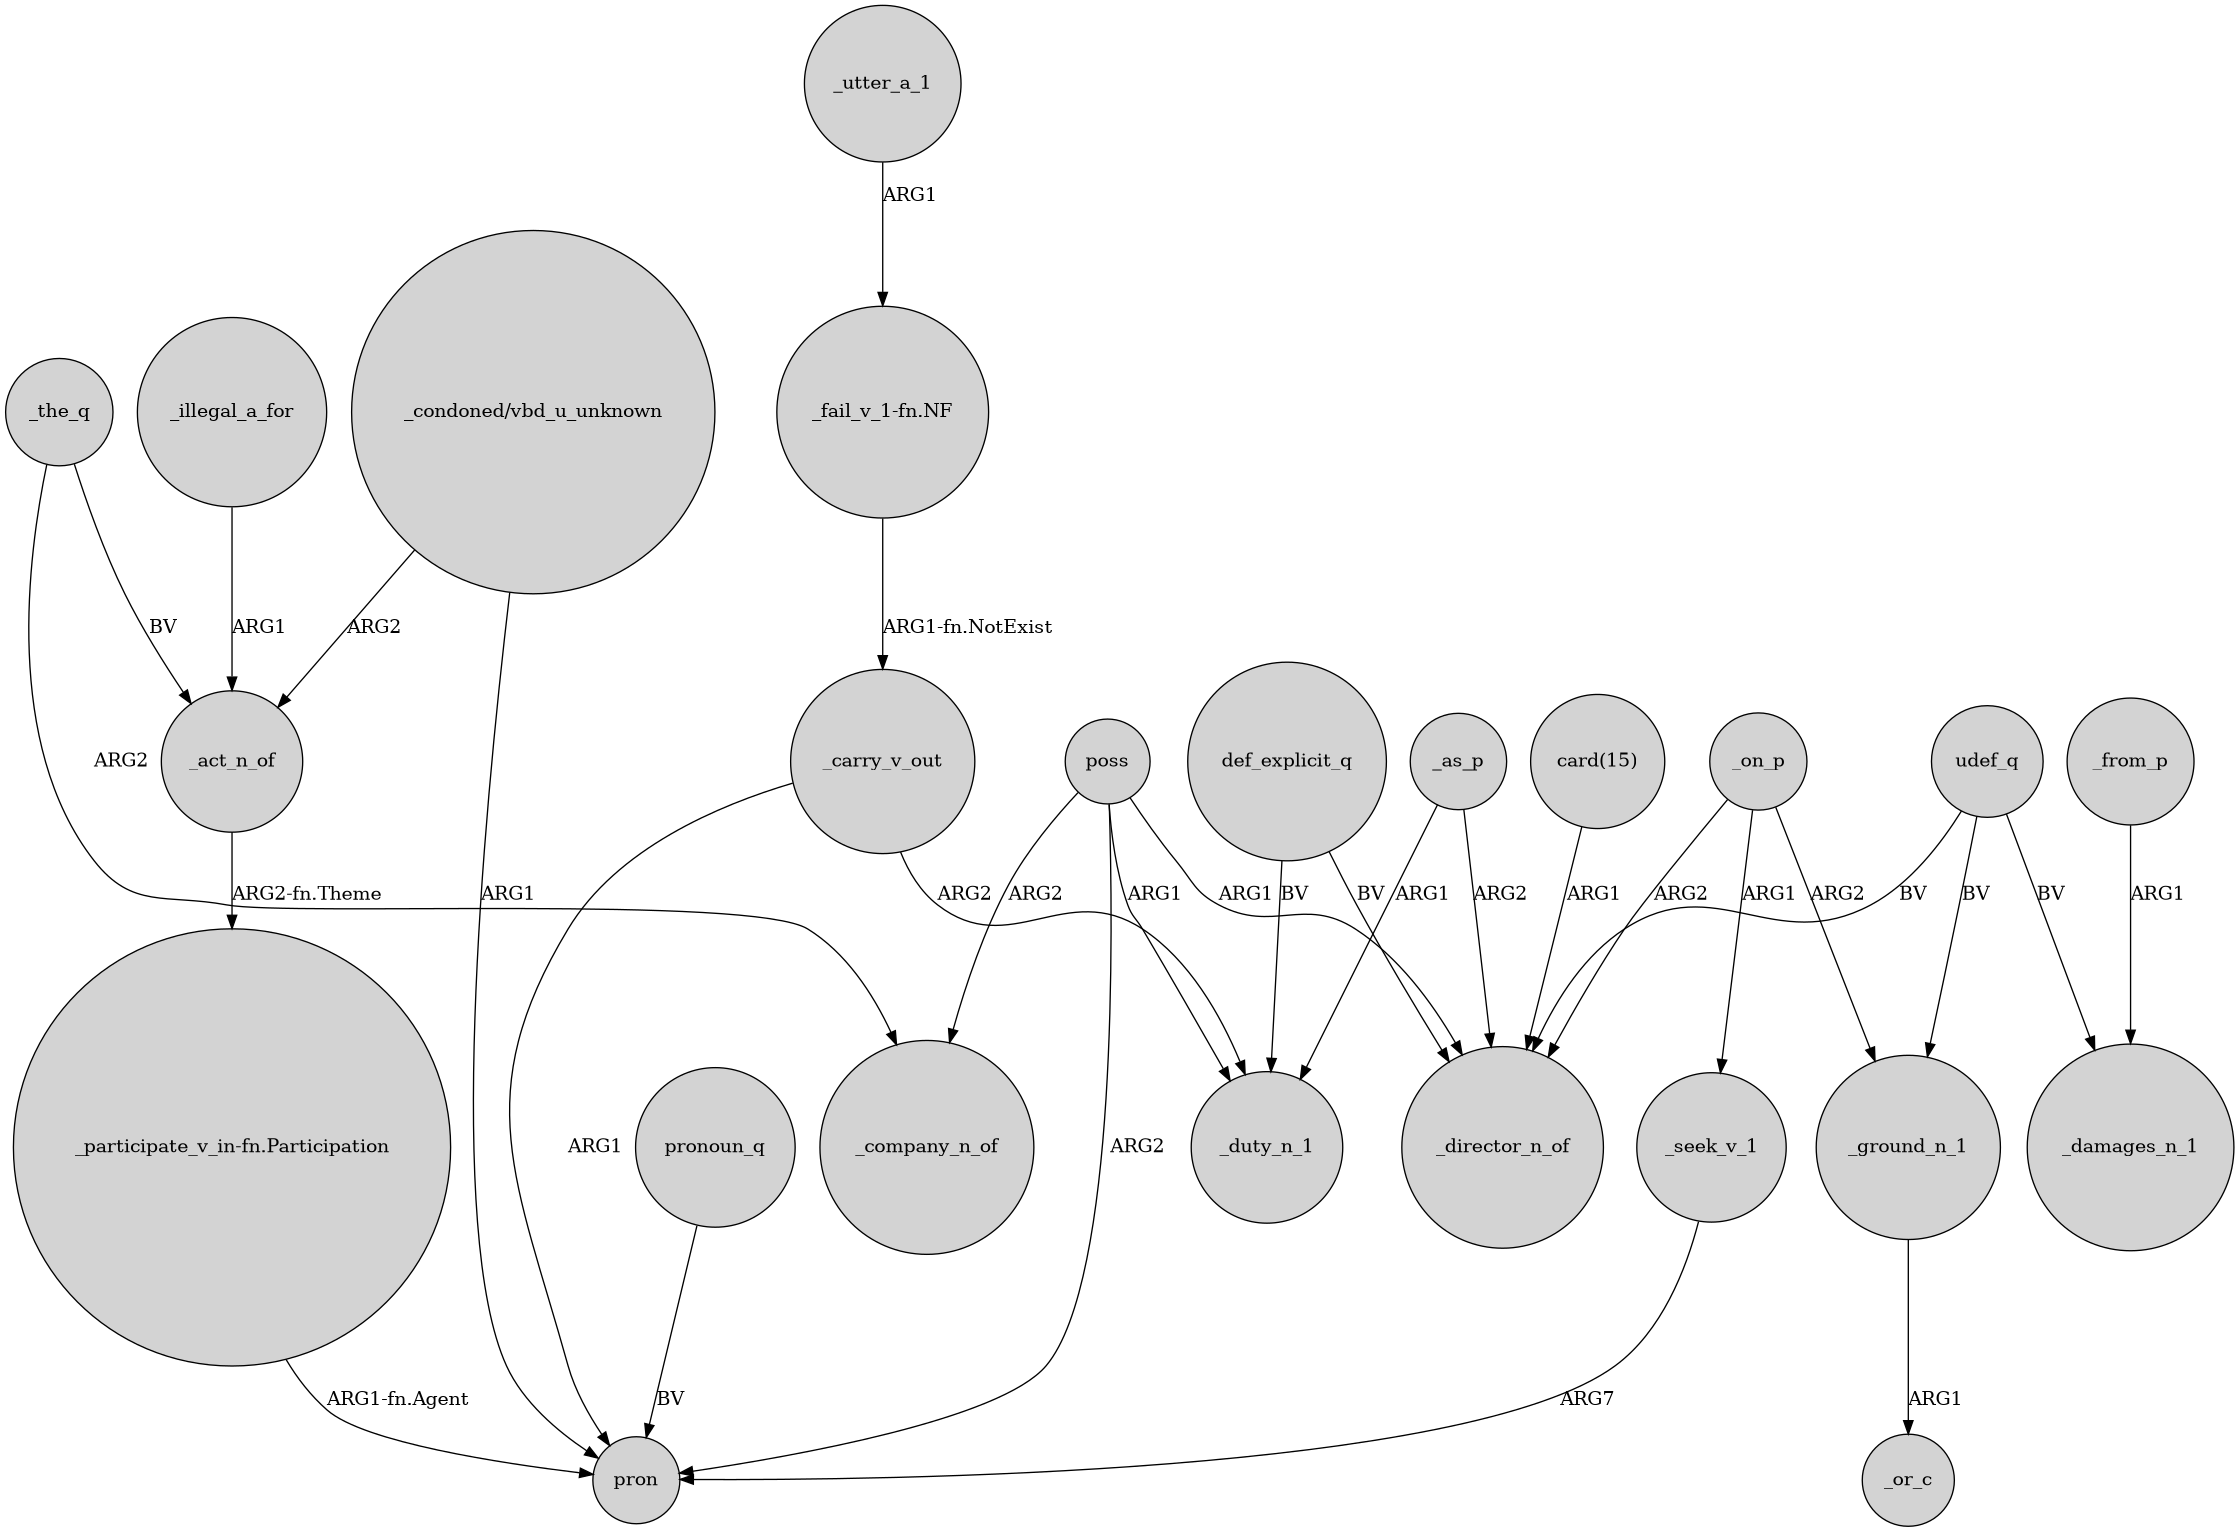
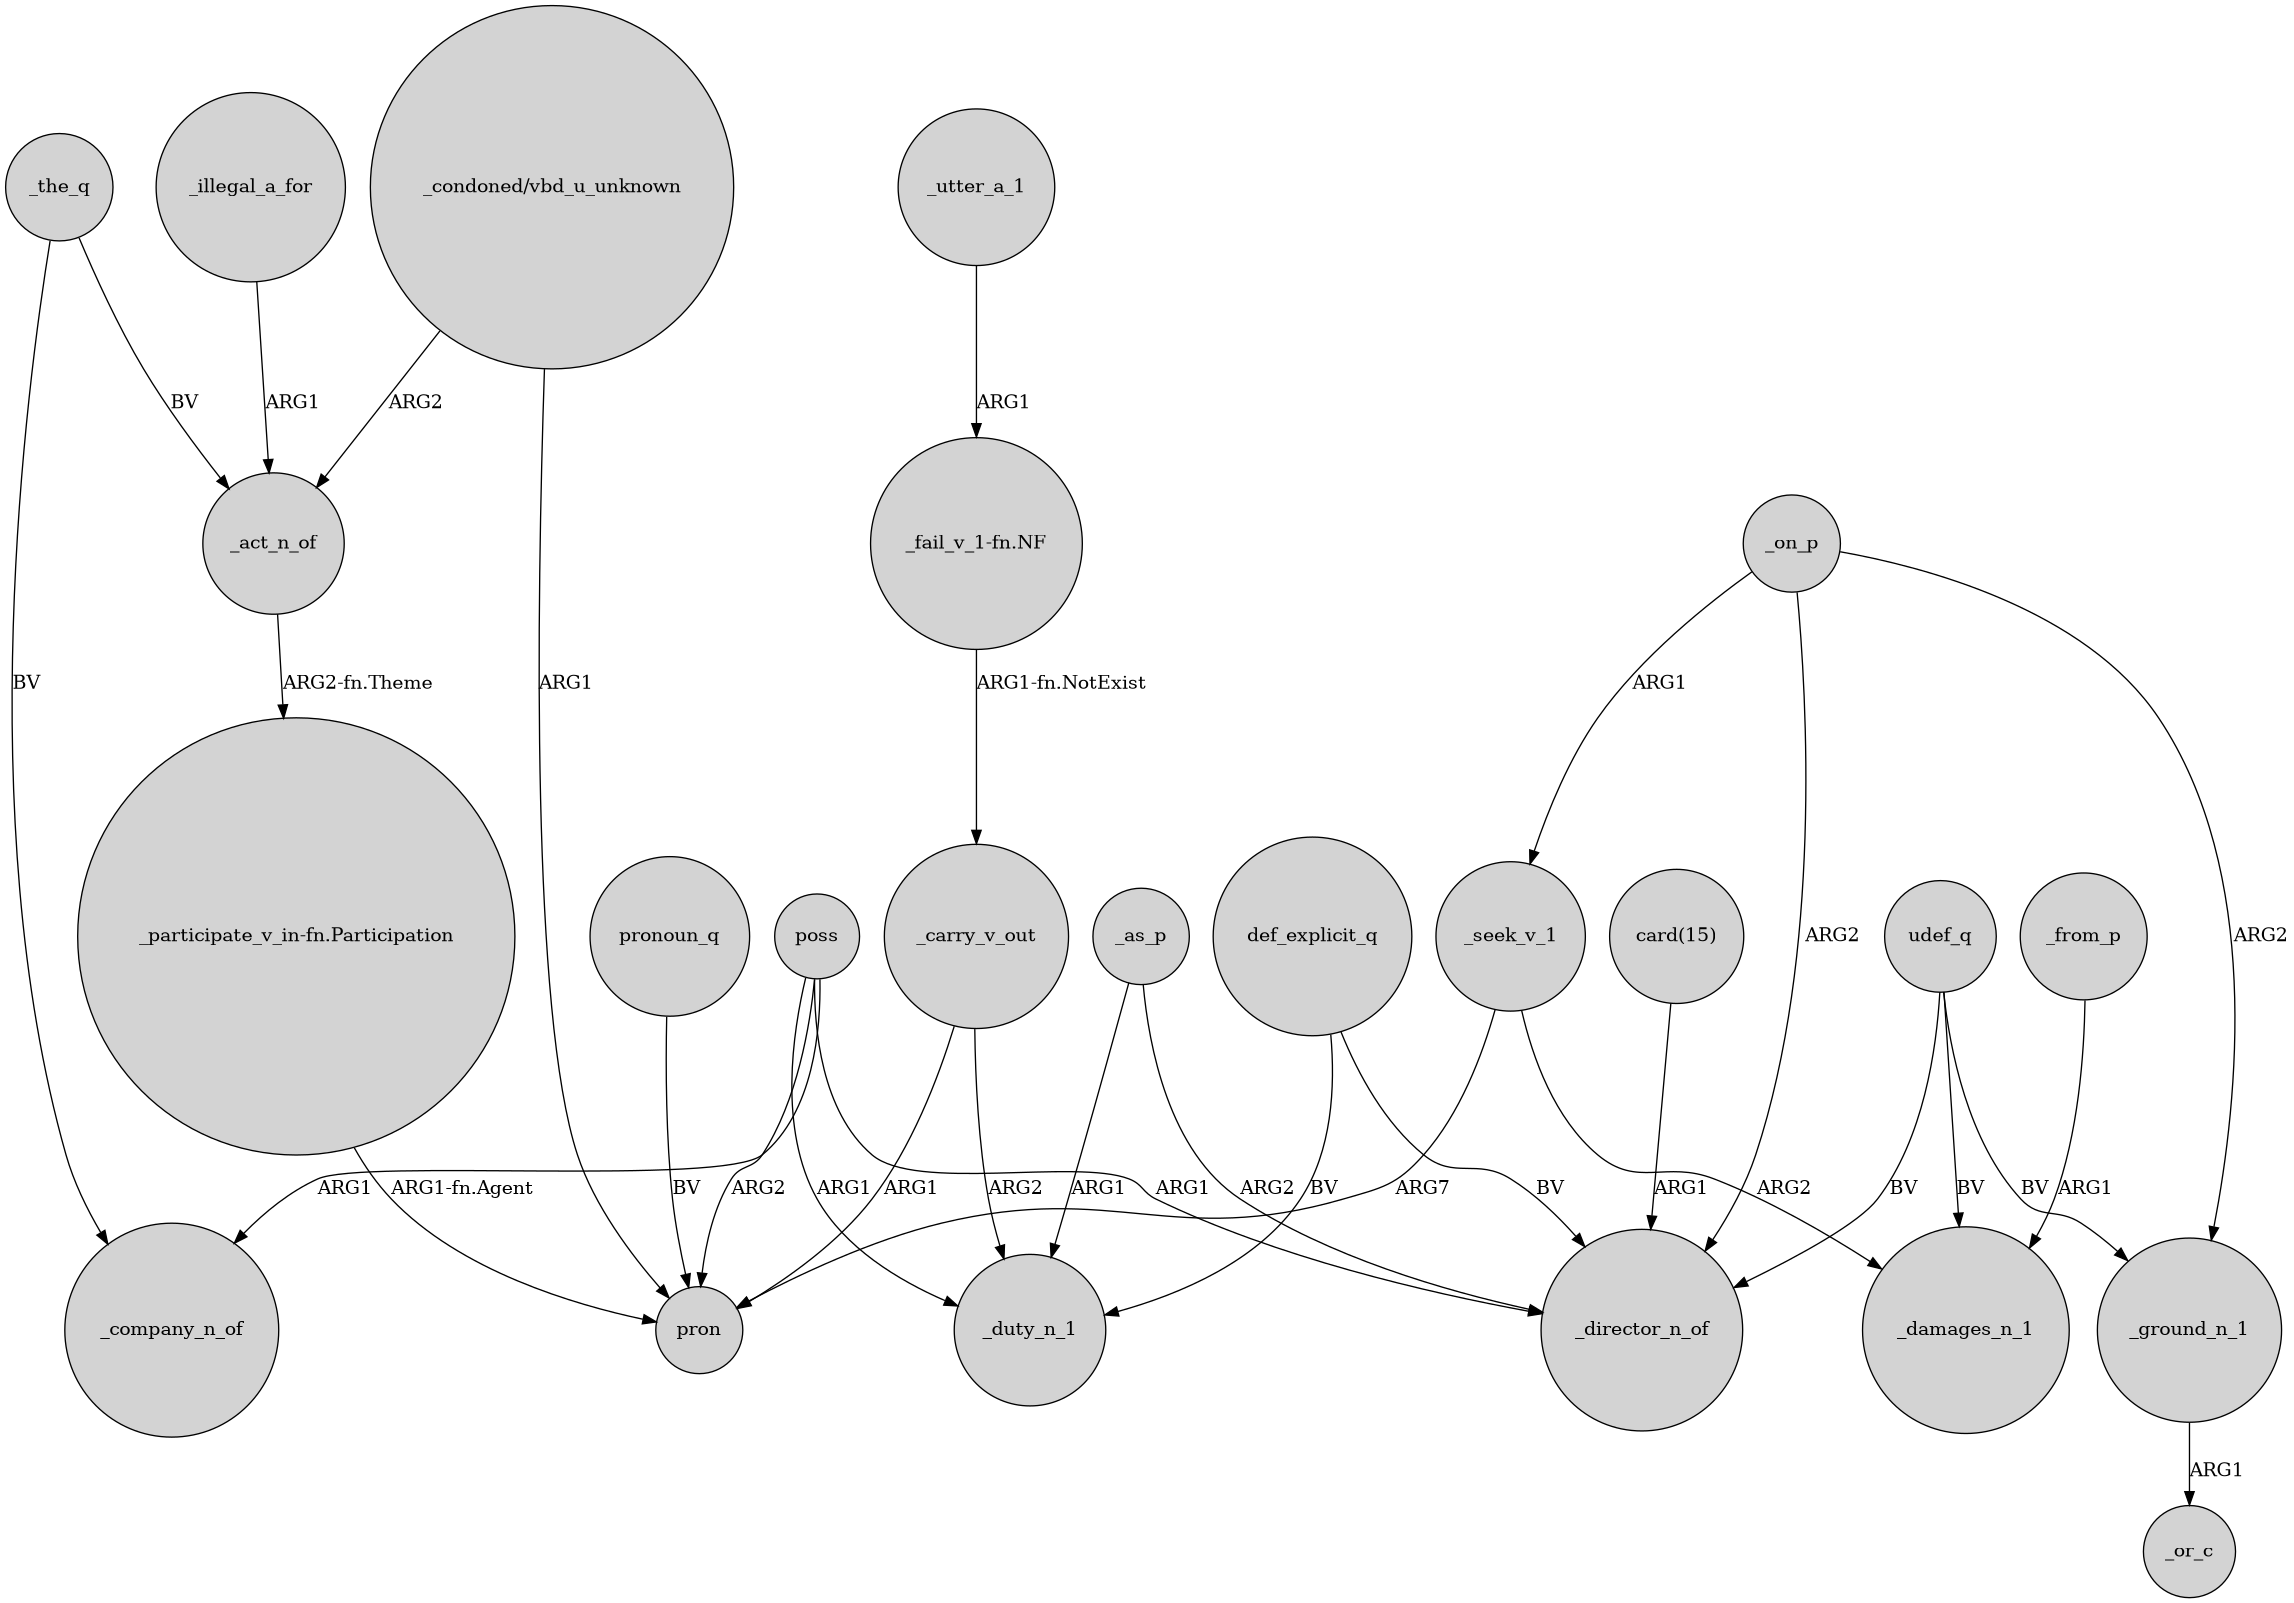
edge "_the_q" -> "_company_n_of": label "ARG2" -> "BV"
edge "poss" -> "_company_n_of": label "ARG2" -> "ARG1"
edge "_seek_v_1" -> "_damages_n_1": added, label "ARG2"
